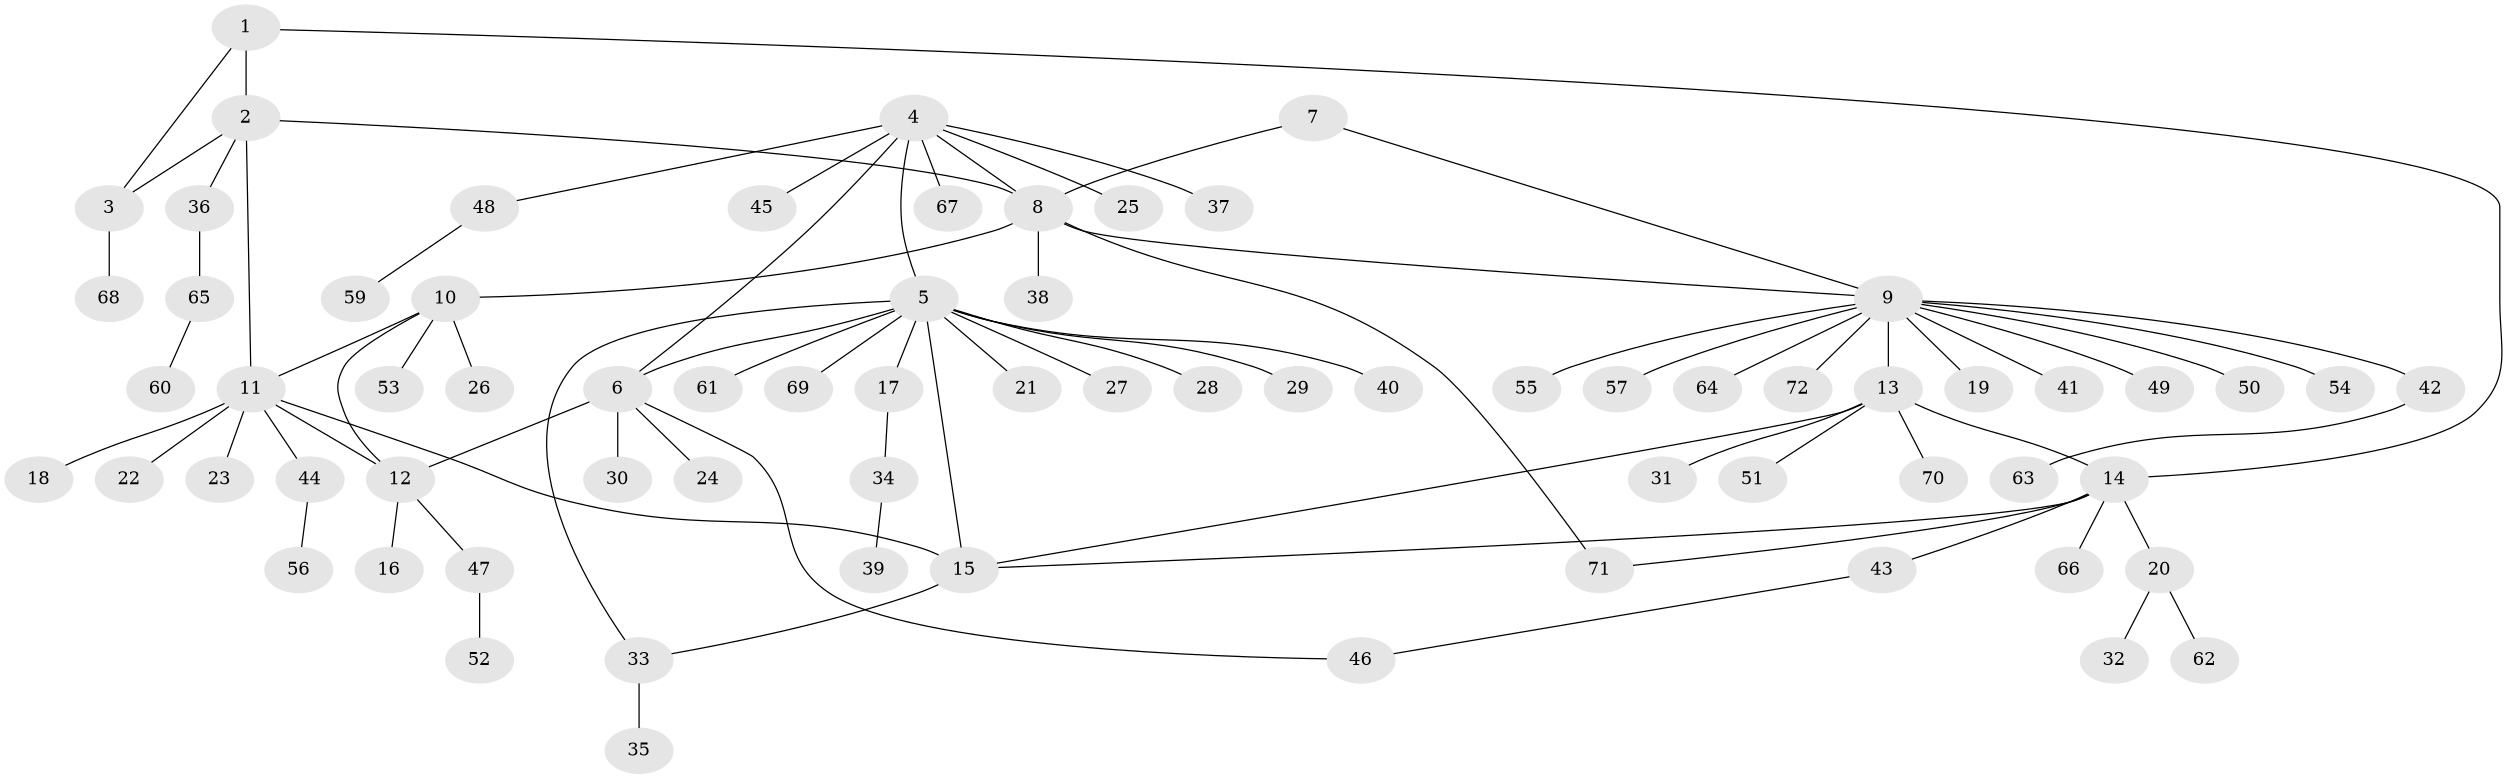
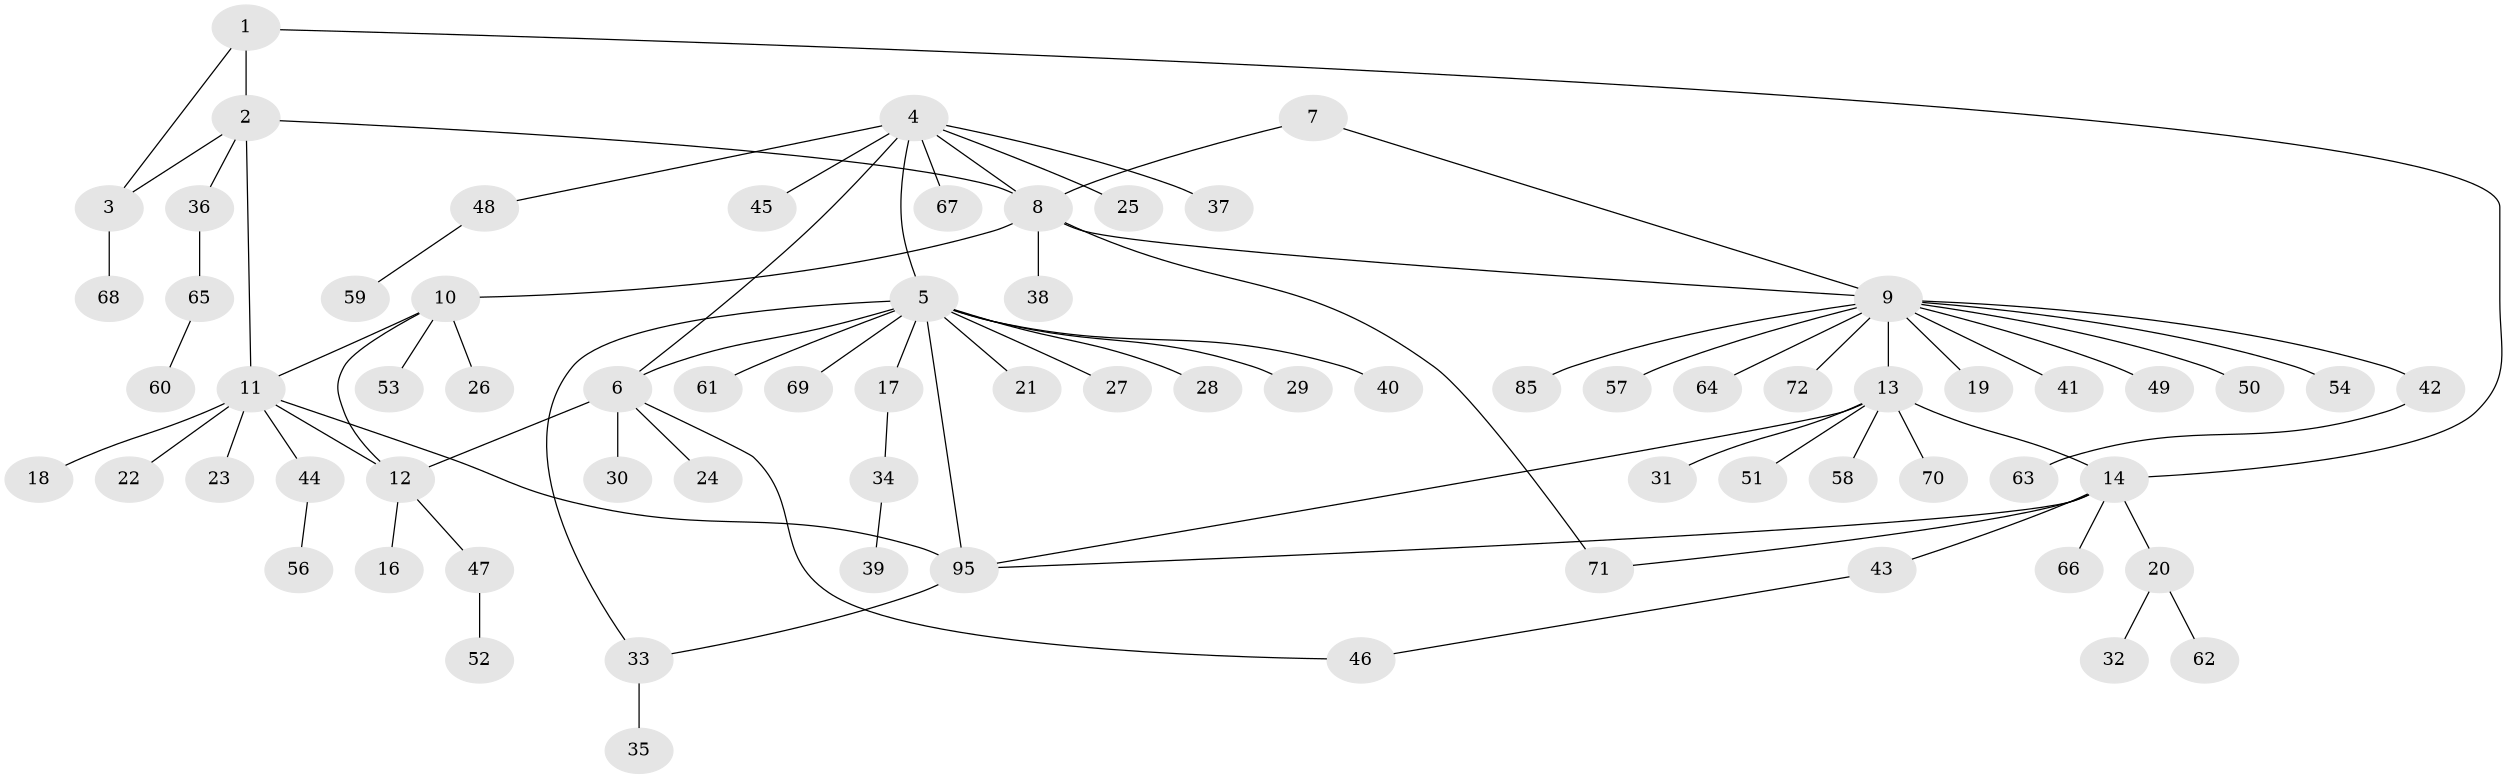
node "55": label "55" -> "85"
node "58": added
node "15": label "15" -> "95"
